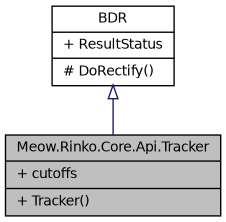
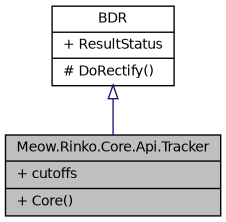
node "Meow.Rinko.Core.Api.Tracker": text "+ Tracker()" -> "+ Core()"
